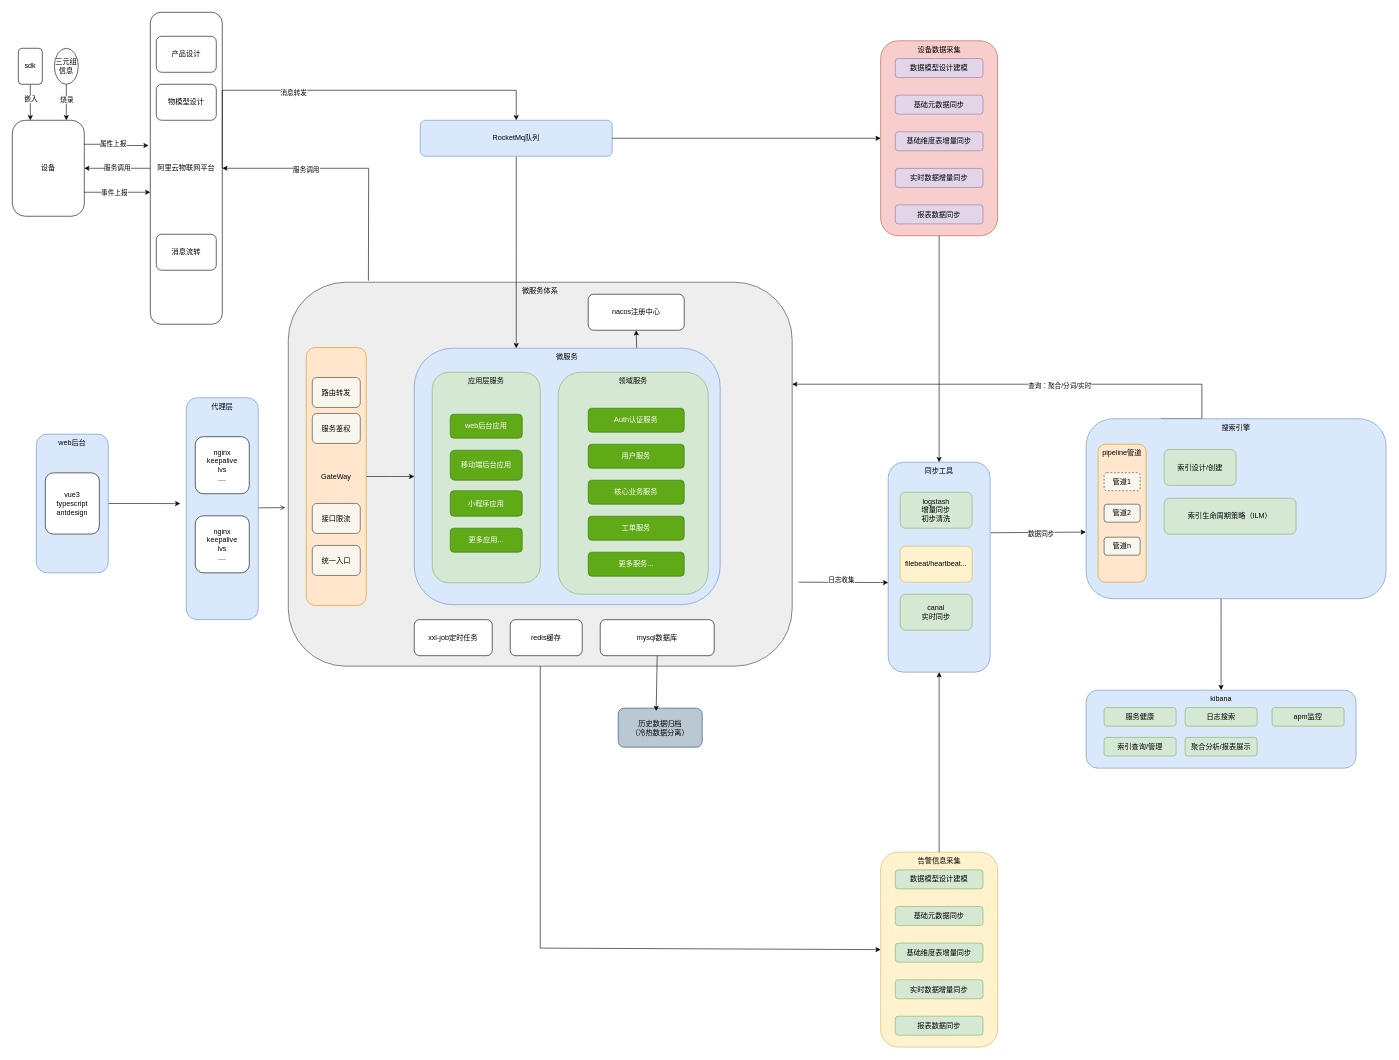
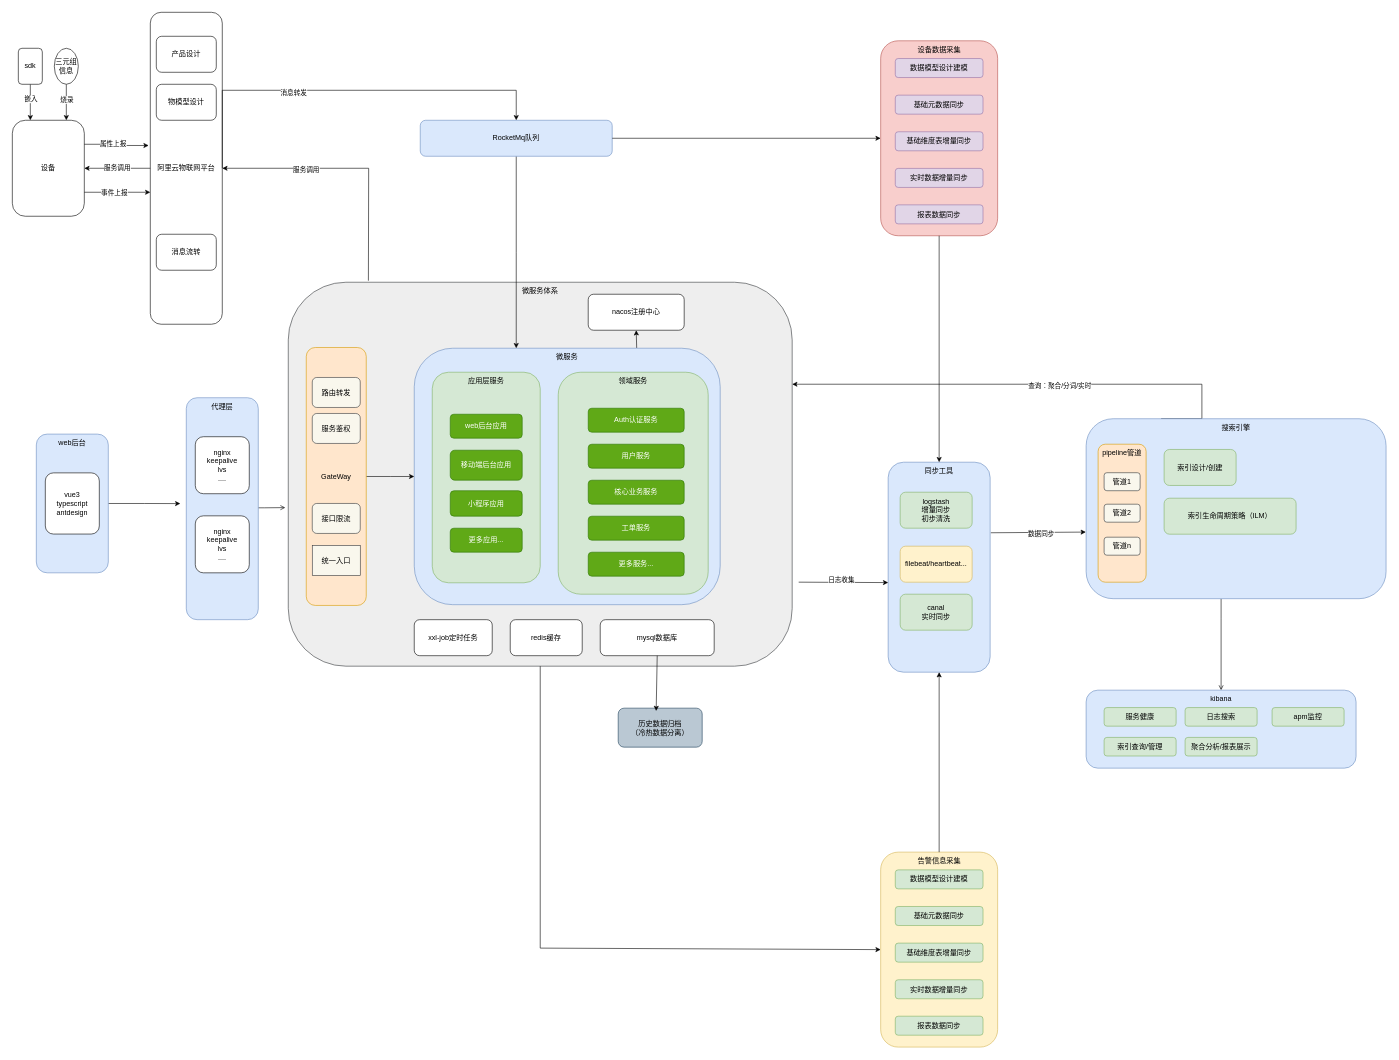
node "管道1": style dashed -> solid
node "统一入口": shape rounded rectangle -> rectangle
edge "搜索引擎" -> "kibana": arrowhead classic -> open
